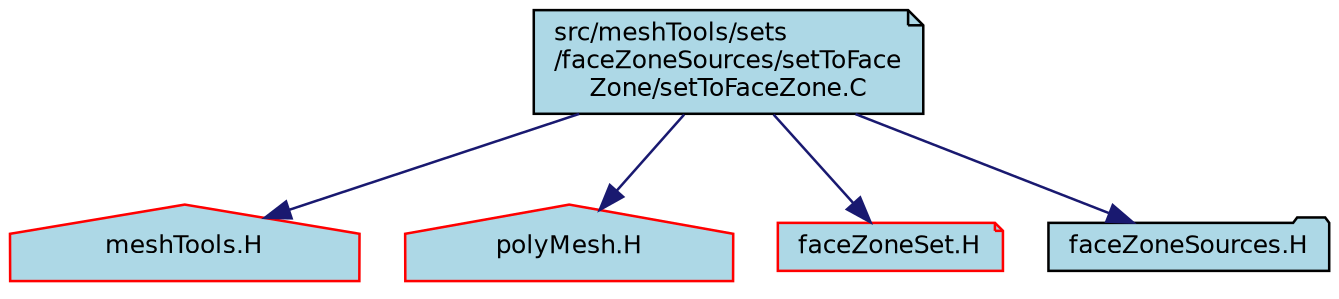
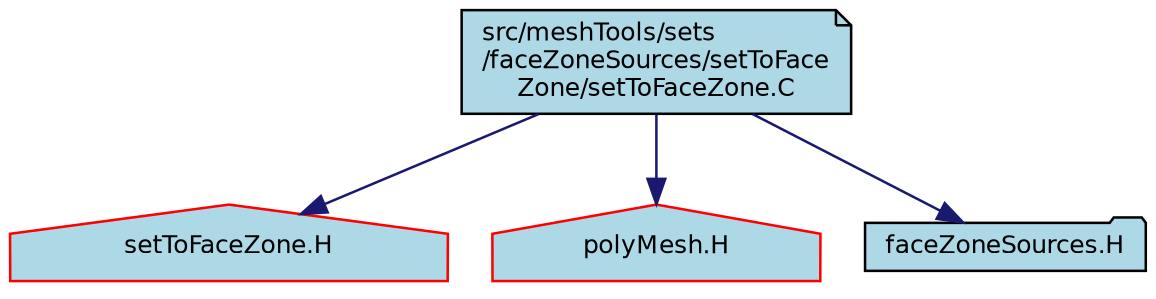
node "meshTools.H": label "meshTools.H" -> "setToFaceZone.H"
node "faceZoneSet.H": removed
